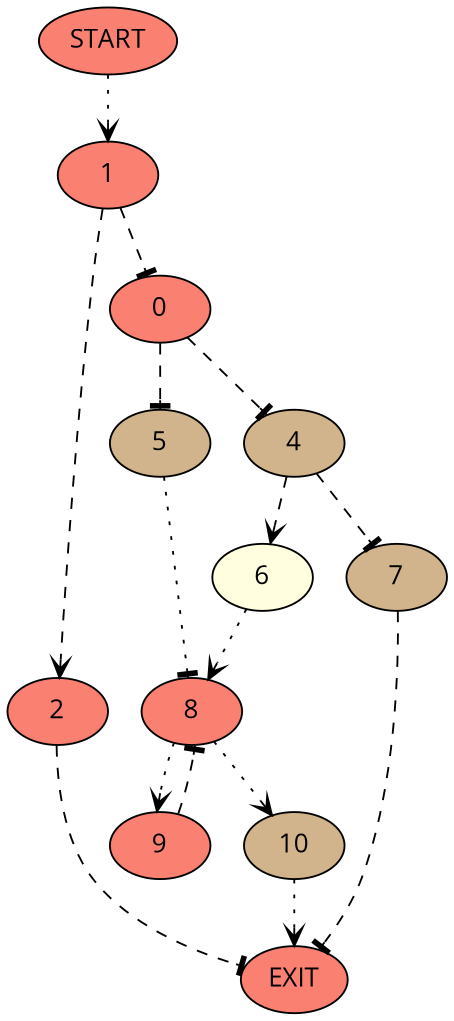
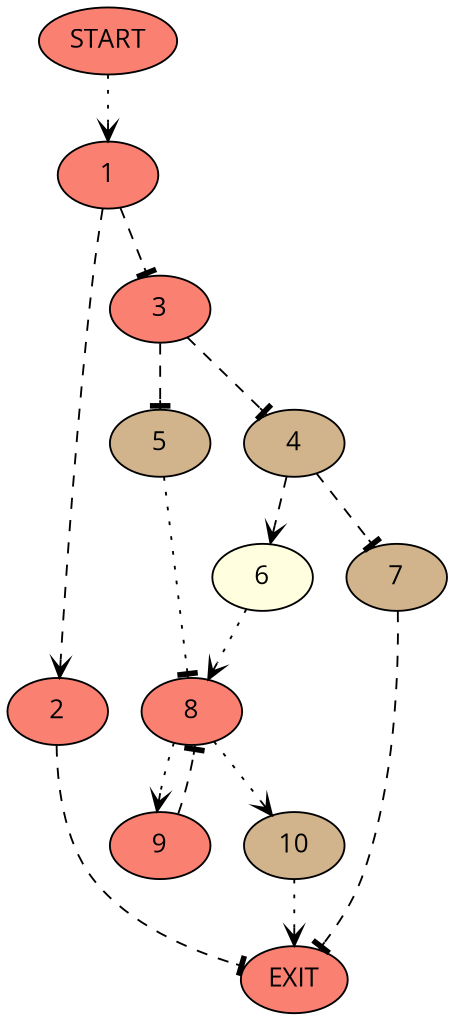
node "0": label "0" -> "3"
